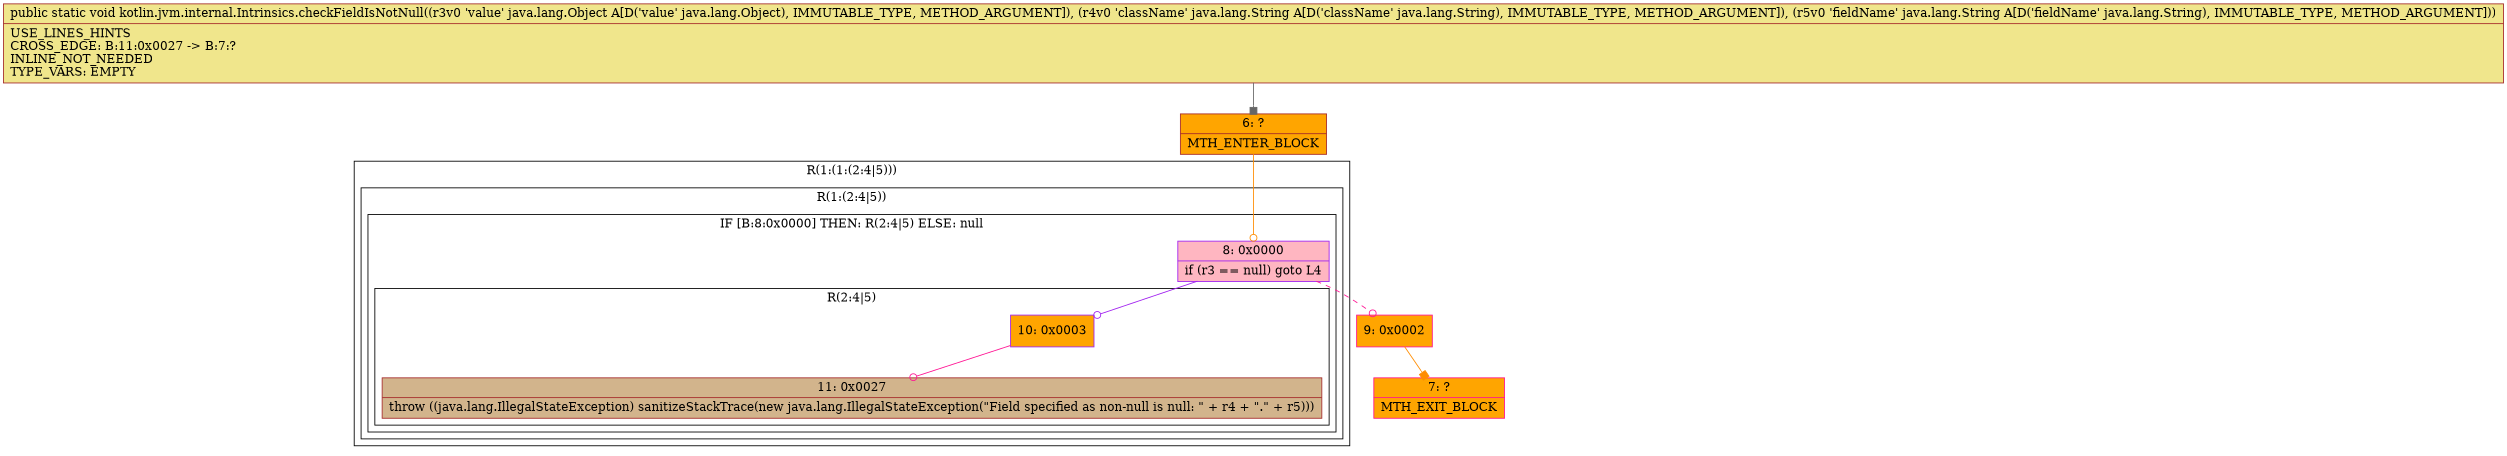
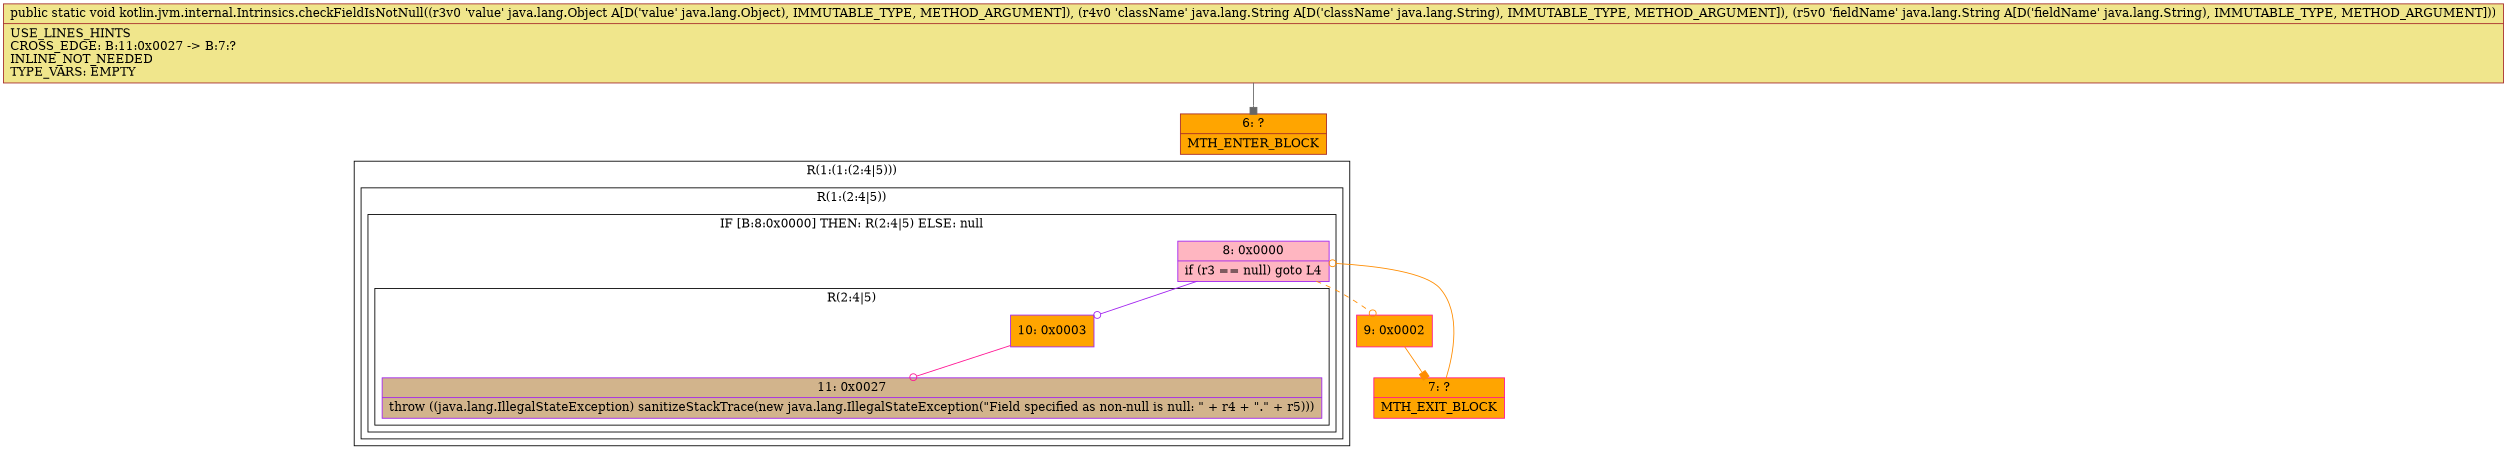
edge "6: ?" -> "8: 0x0000": now "7: ?" -> "8: 0x0000"
edge "8: 0x0000" -> "9: 0x0002": color deeppink -> darkorange
node "11: 0x0027": color brown -> purple
